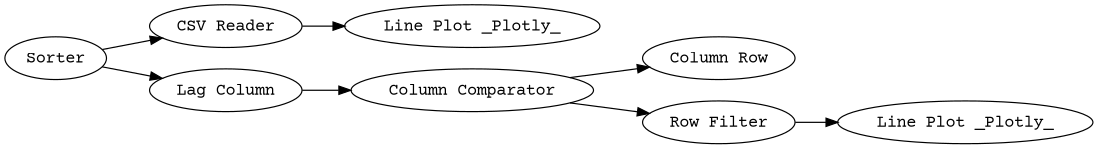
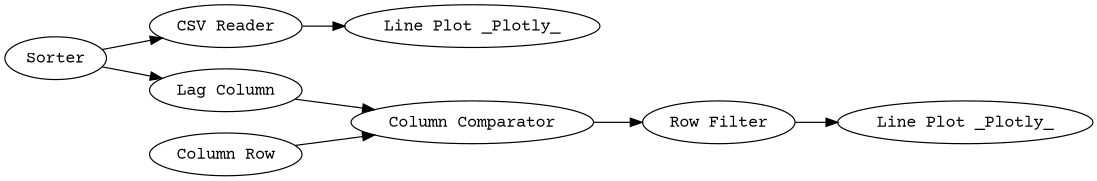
edge "Column Comparator" -> "Column Row": reversed
